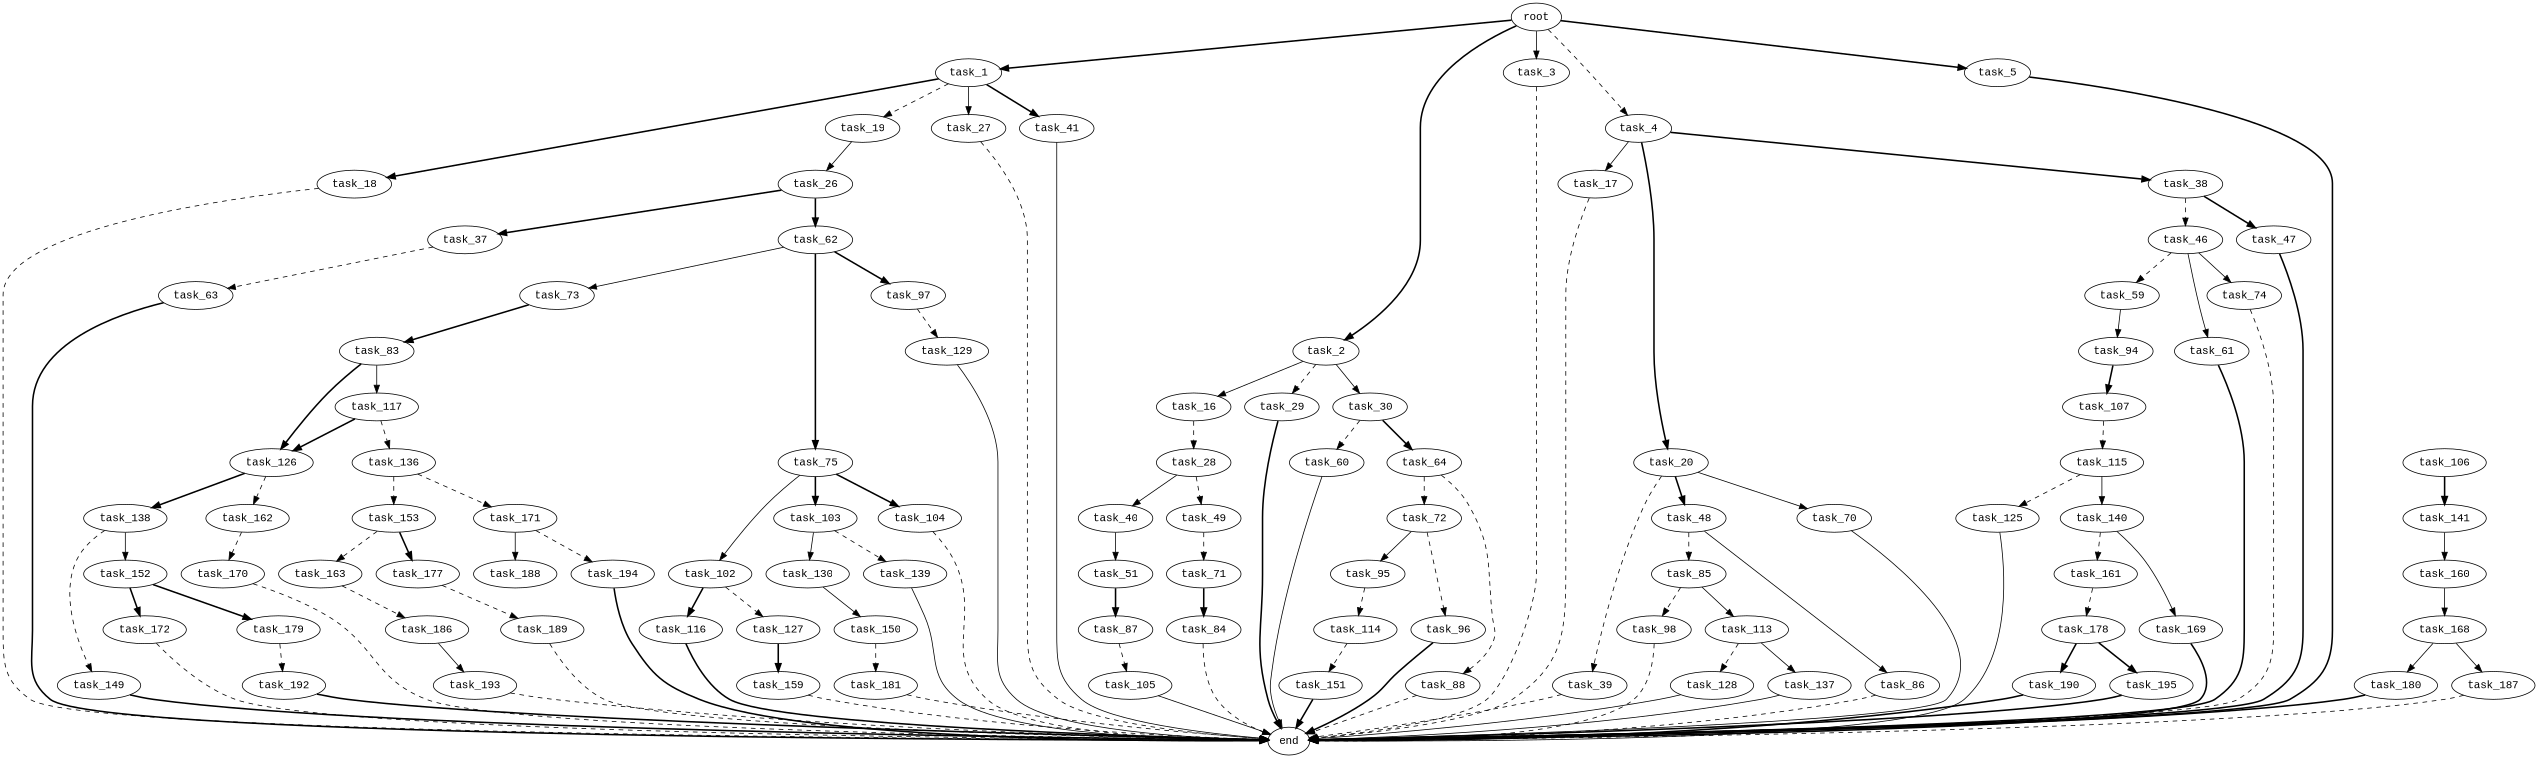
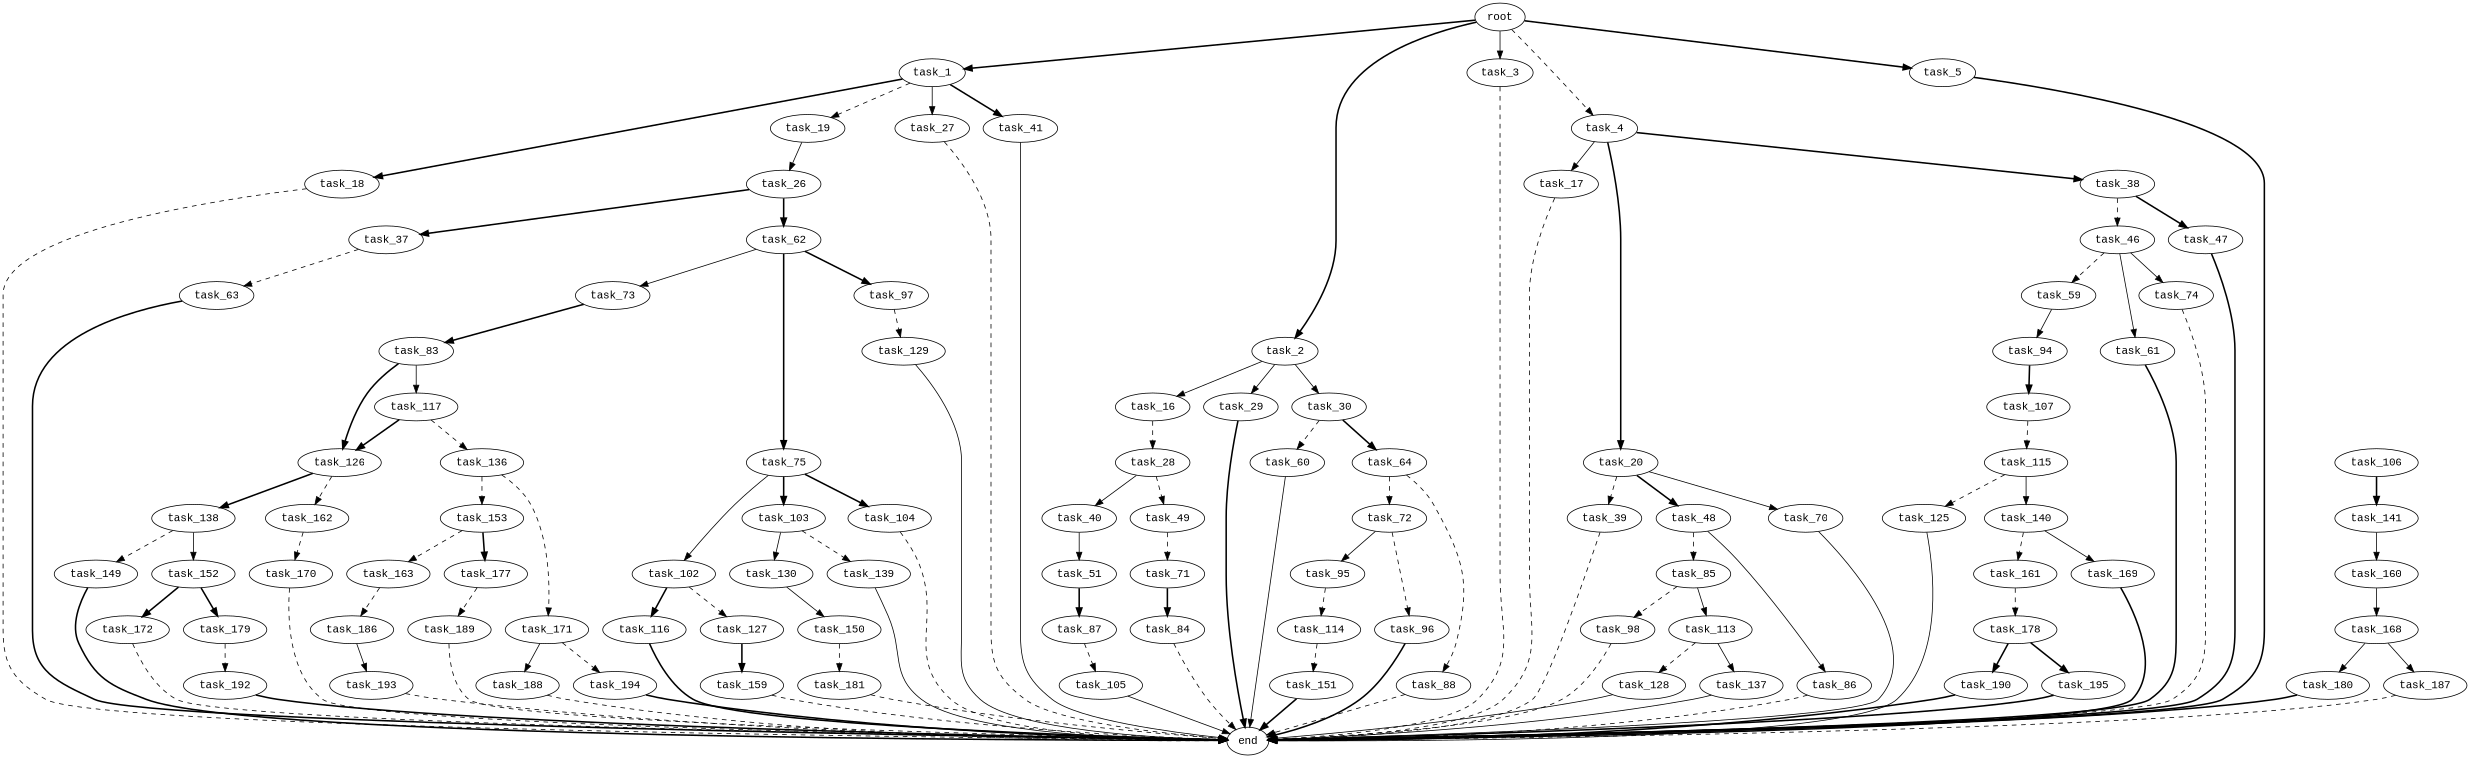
edge "task_2" -> "task_29": style dashed -> solid
edge "task_188" -> "end": added
